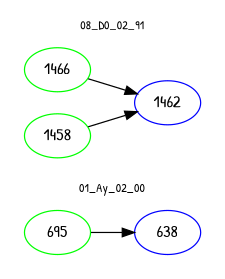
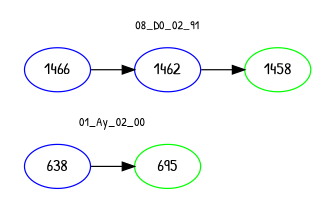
node "1466": color green -> blue
edge "1458" -> "1462": reversed
edge "695" -> "638": reversed
